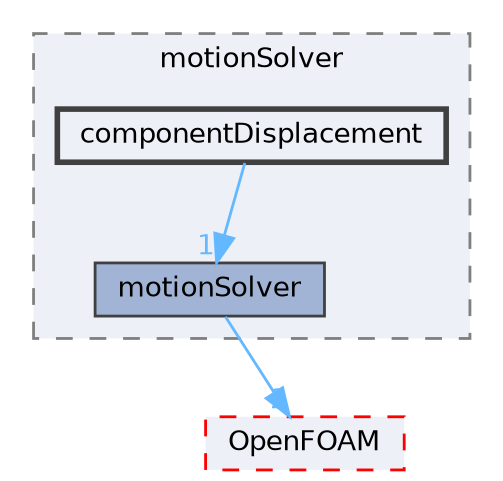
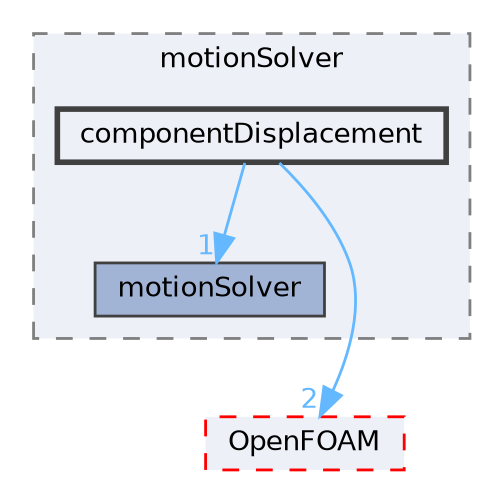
edge "motionSolver" -> "OpenFOAM": now "componentDisplacement" -> "OpenFOAM"
